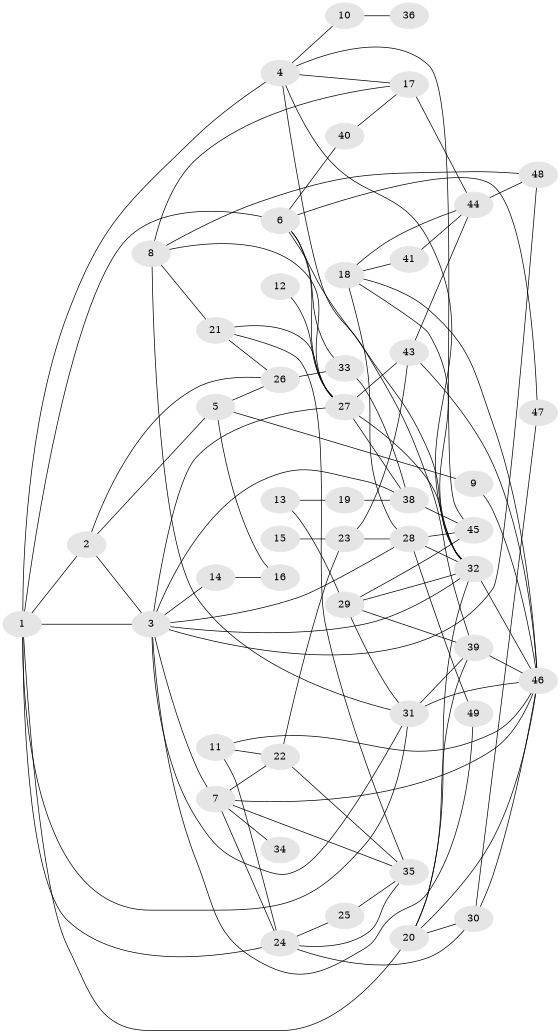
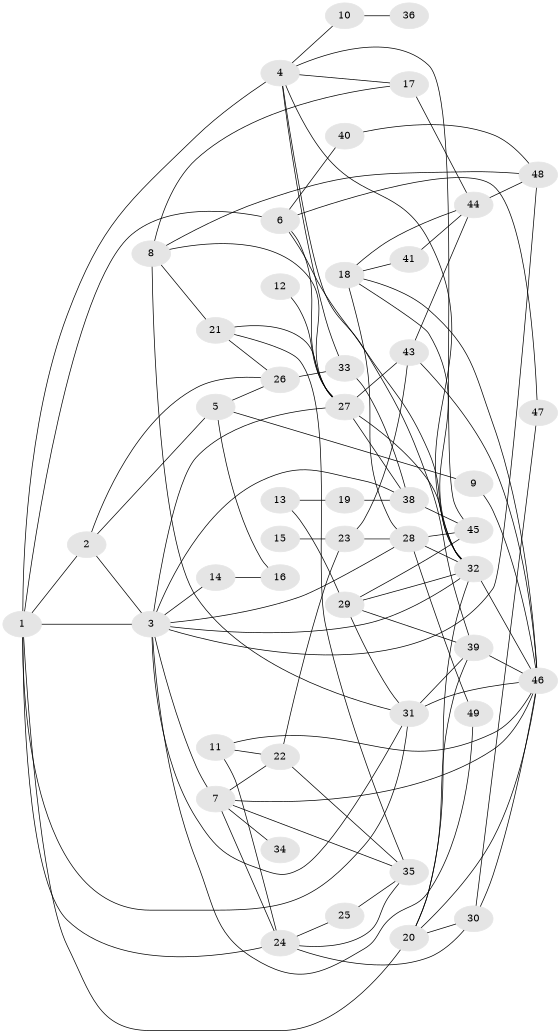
edge "17" -- "40": now "48" -- "40"
edge "6" -- "33": now "4" -- "33"
